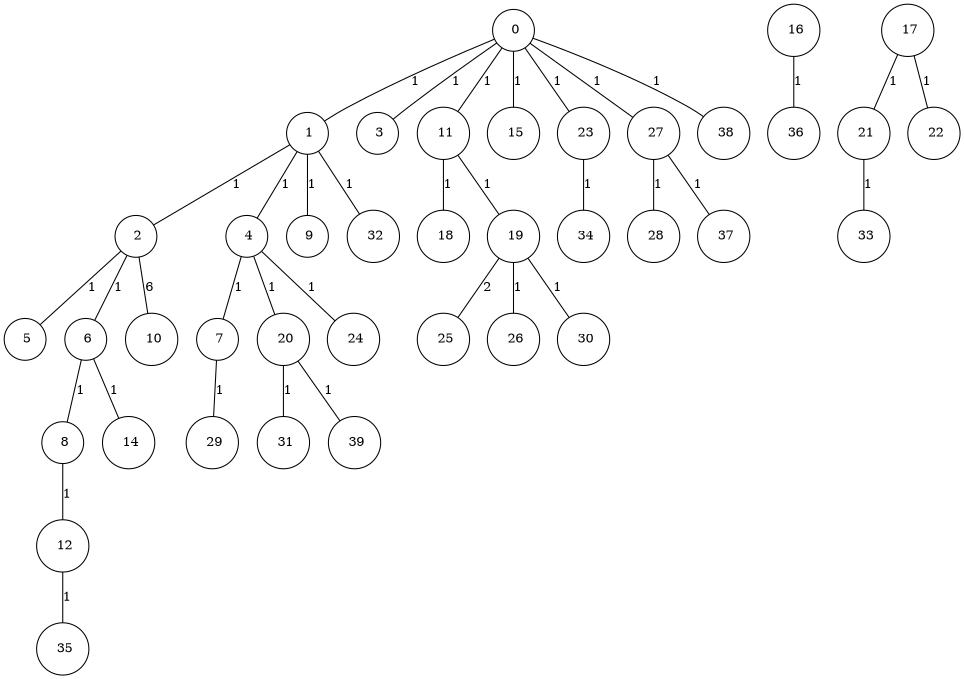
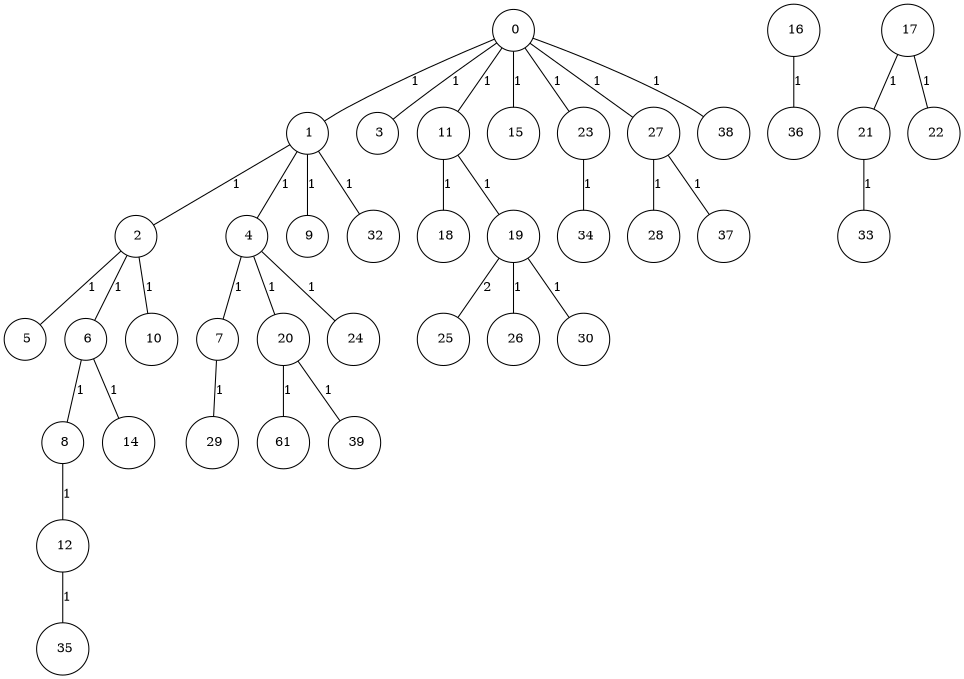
edge "2" -- "10": label "6" -> "1"
node "31": label "31" -> "61"
